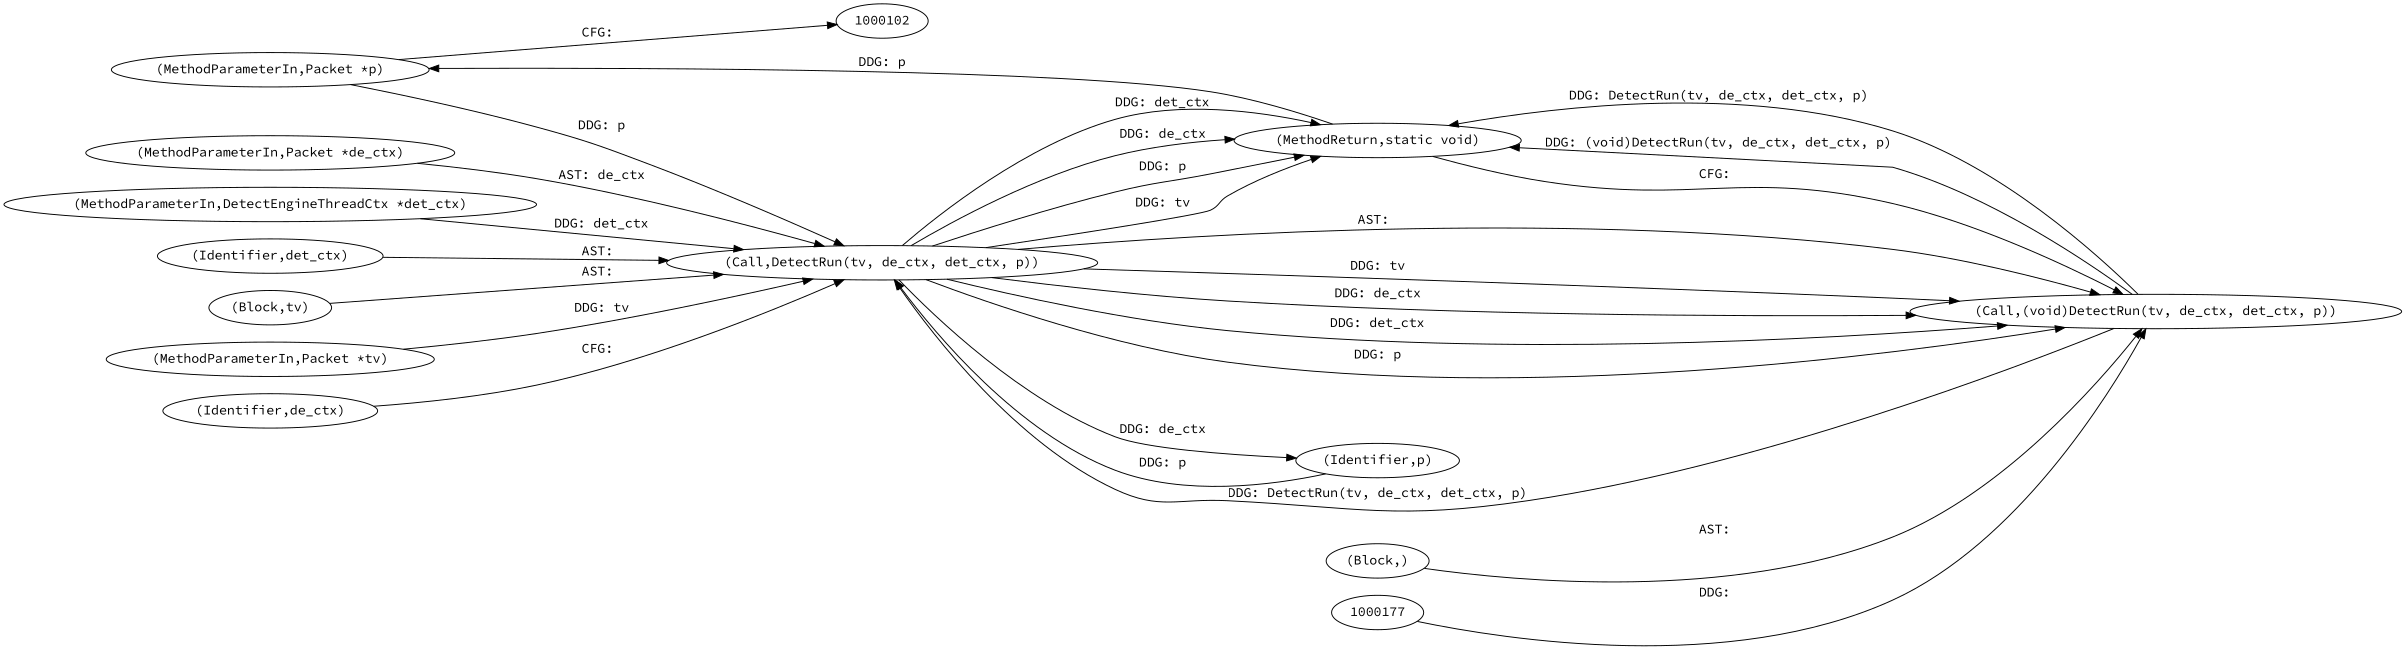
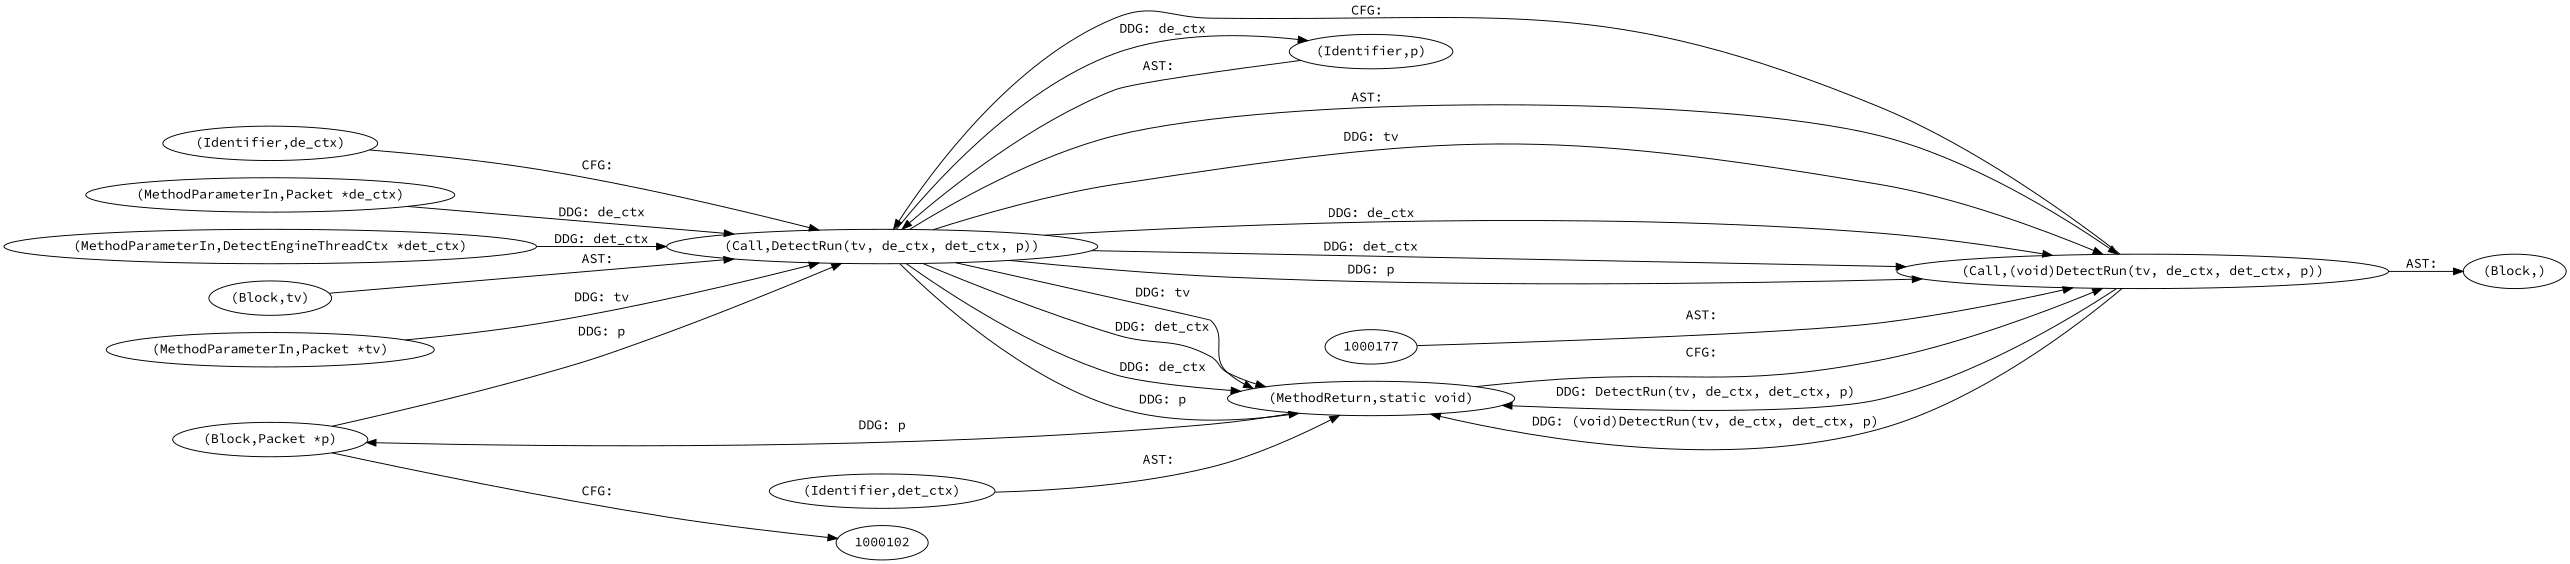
node "(MethodParameterIn,Packet *p)": label "(MethodParameterIn,Packet *p)" -> "(Block,Packet *p)"
edge "(MethodParameterIn,Packet *de_ctx)" -> "(Call,DetectRun(tv, de_ctx, det_ctx, p))": label "AST: de_ctx" -> "DDG: de_ctx"
edge "(Identifier,det_ctx)" -> "(Call,DetectRun(tv, de_ctx, det_ctx, p))": now "(Identifier,det_ctx)" -> "(MethodReturn,static void)"
edge "(Identifier,p)" -> "(Call,DetectRun(tv, de_ctx, det_ctx, p))": label "DDG: p" -> "AST: "
edge "(Call,(void)DetectRun(tv, de_ctx, det_ctx, p))" -> "(Call,DetectRun(tv, de_ctx, det_ctx, p))": label "DDG: DetectRun(tv, de_ctx, det_ctx, p)" -> "CFG: "
edge "(Block,)" -> "(Call,(void)DetectRun(tv, de_ctx, det_ctx, p))": reversed
edge "1000177" -> "(Call,(void)DetectRun(tv, de_ctx, det_ctx, p))": label "DDG: " -> "AST: "
